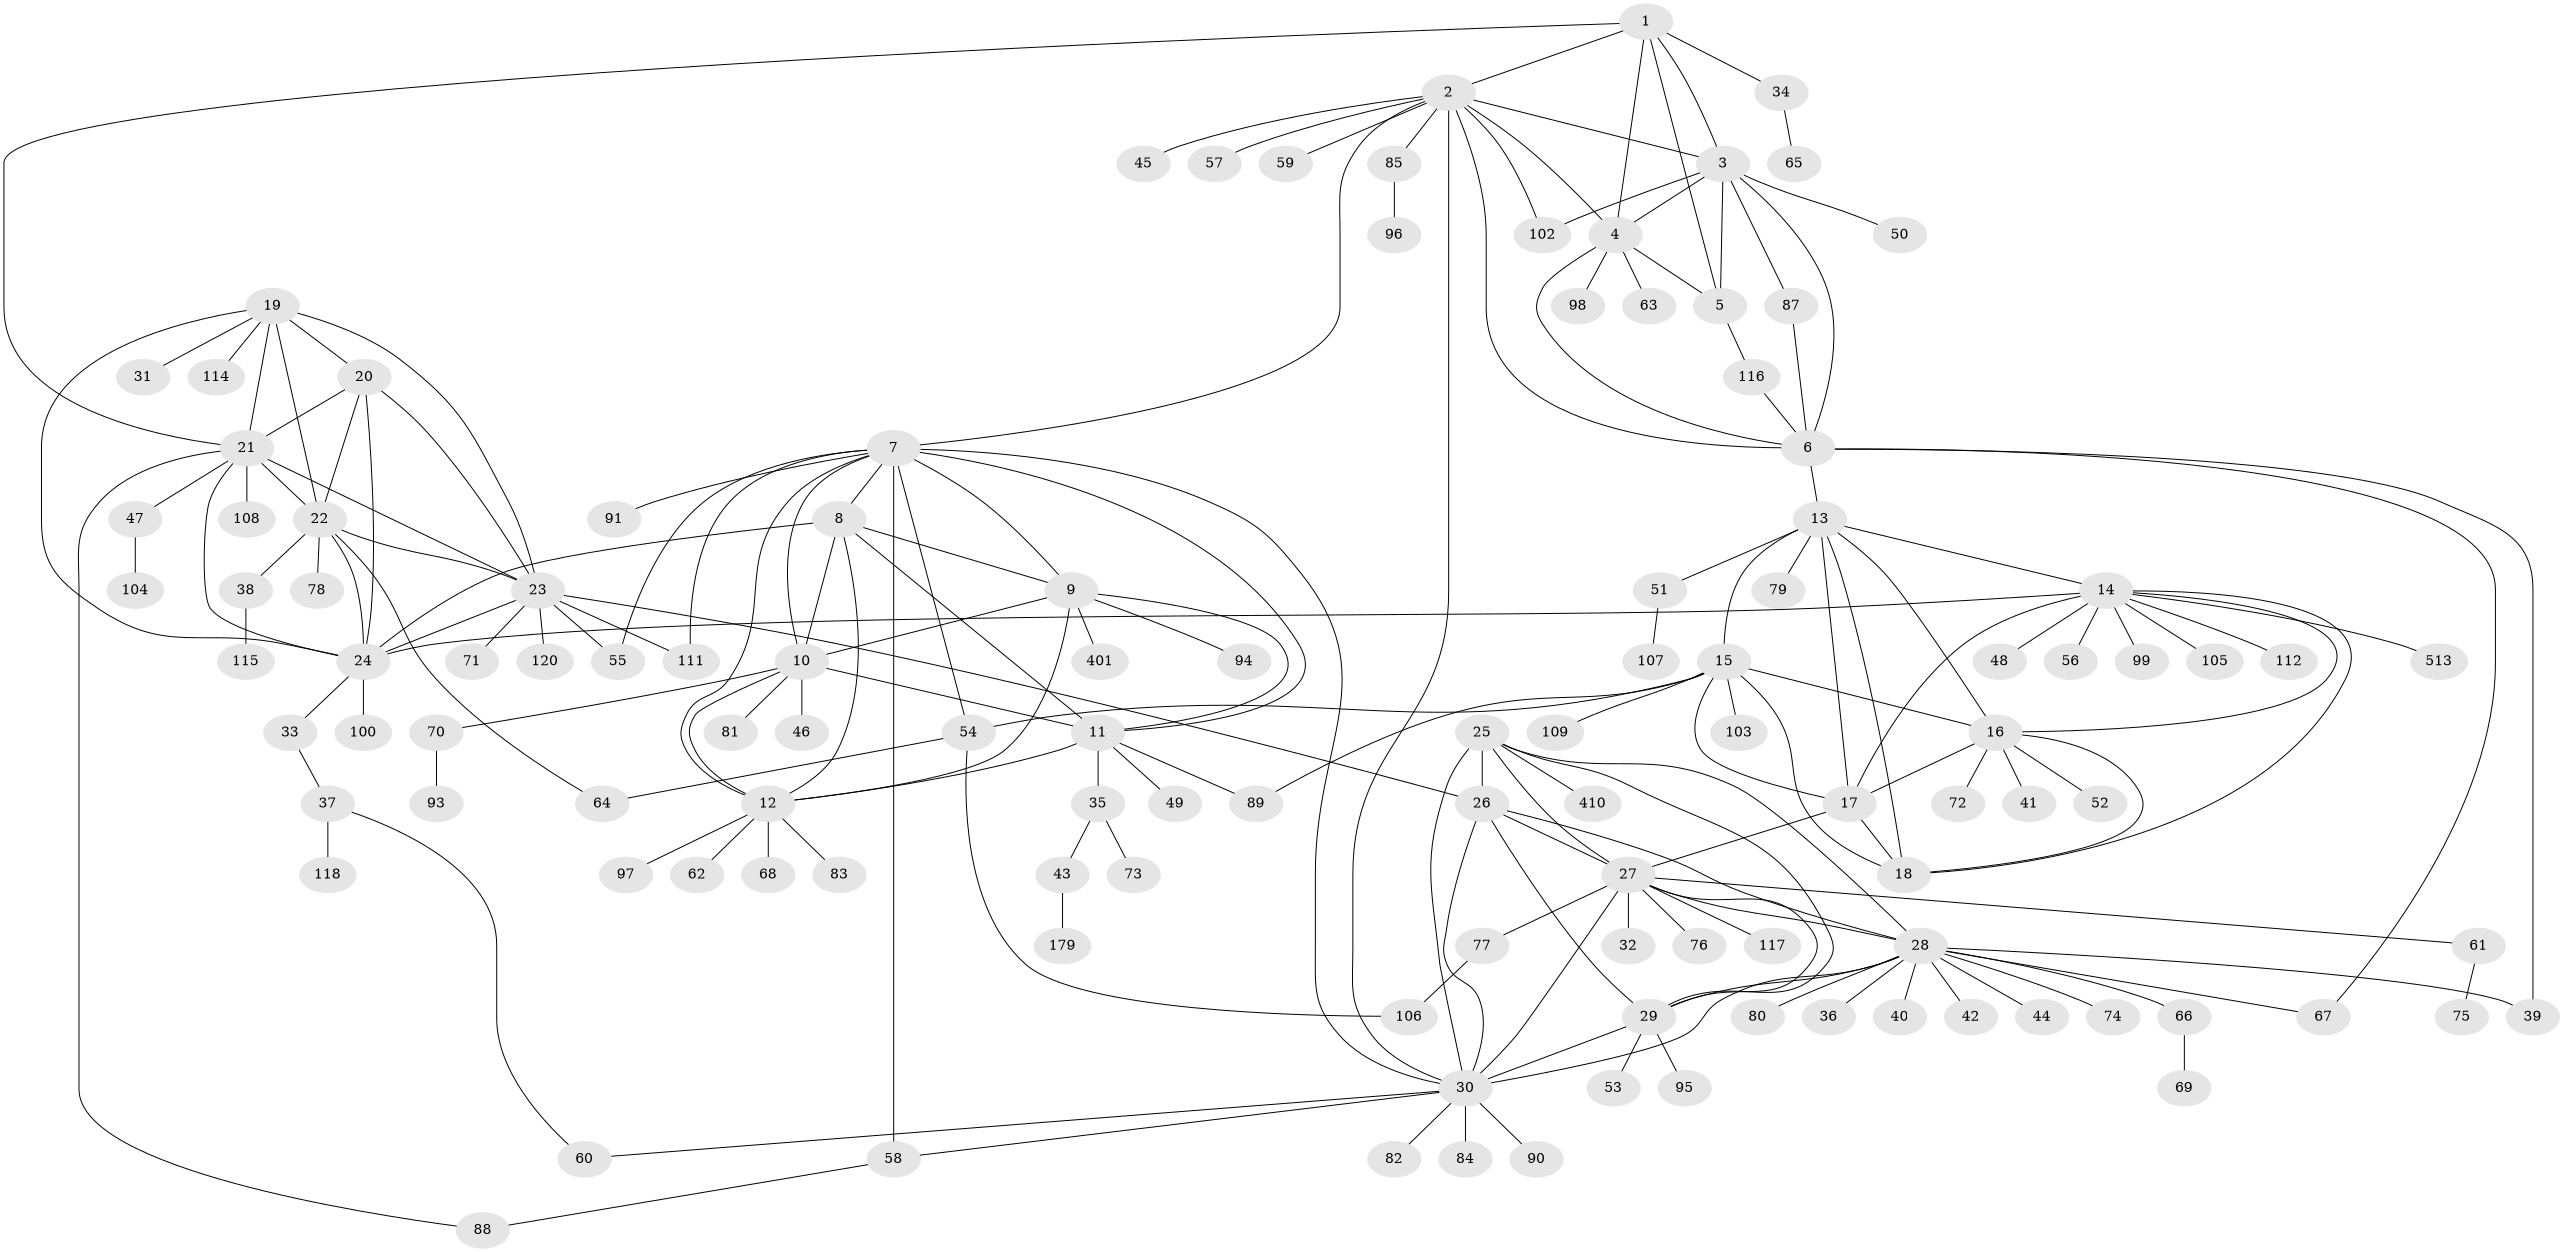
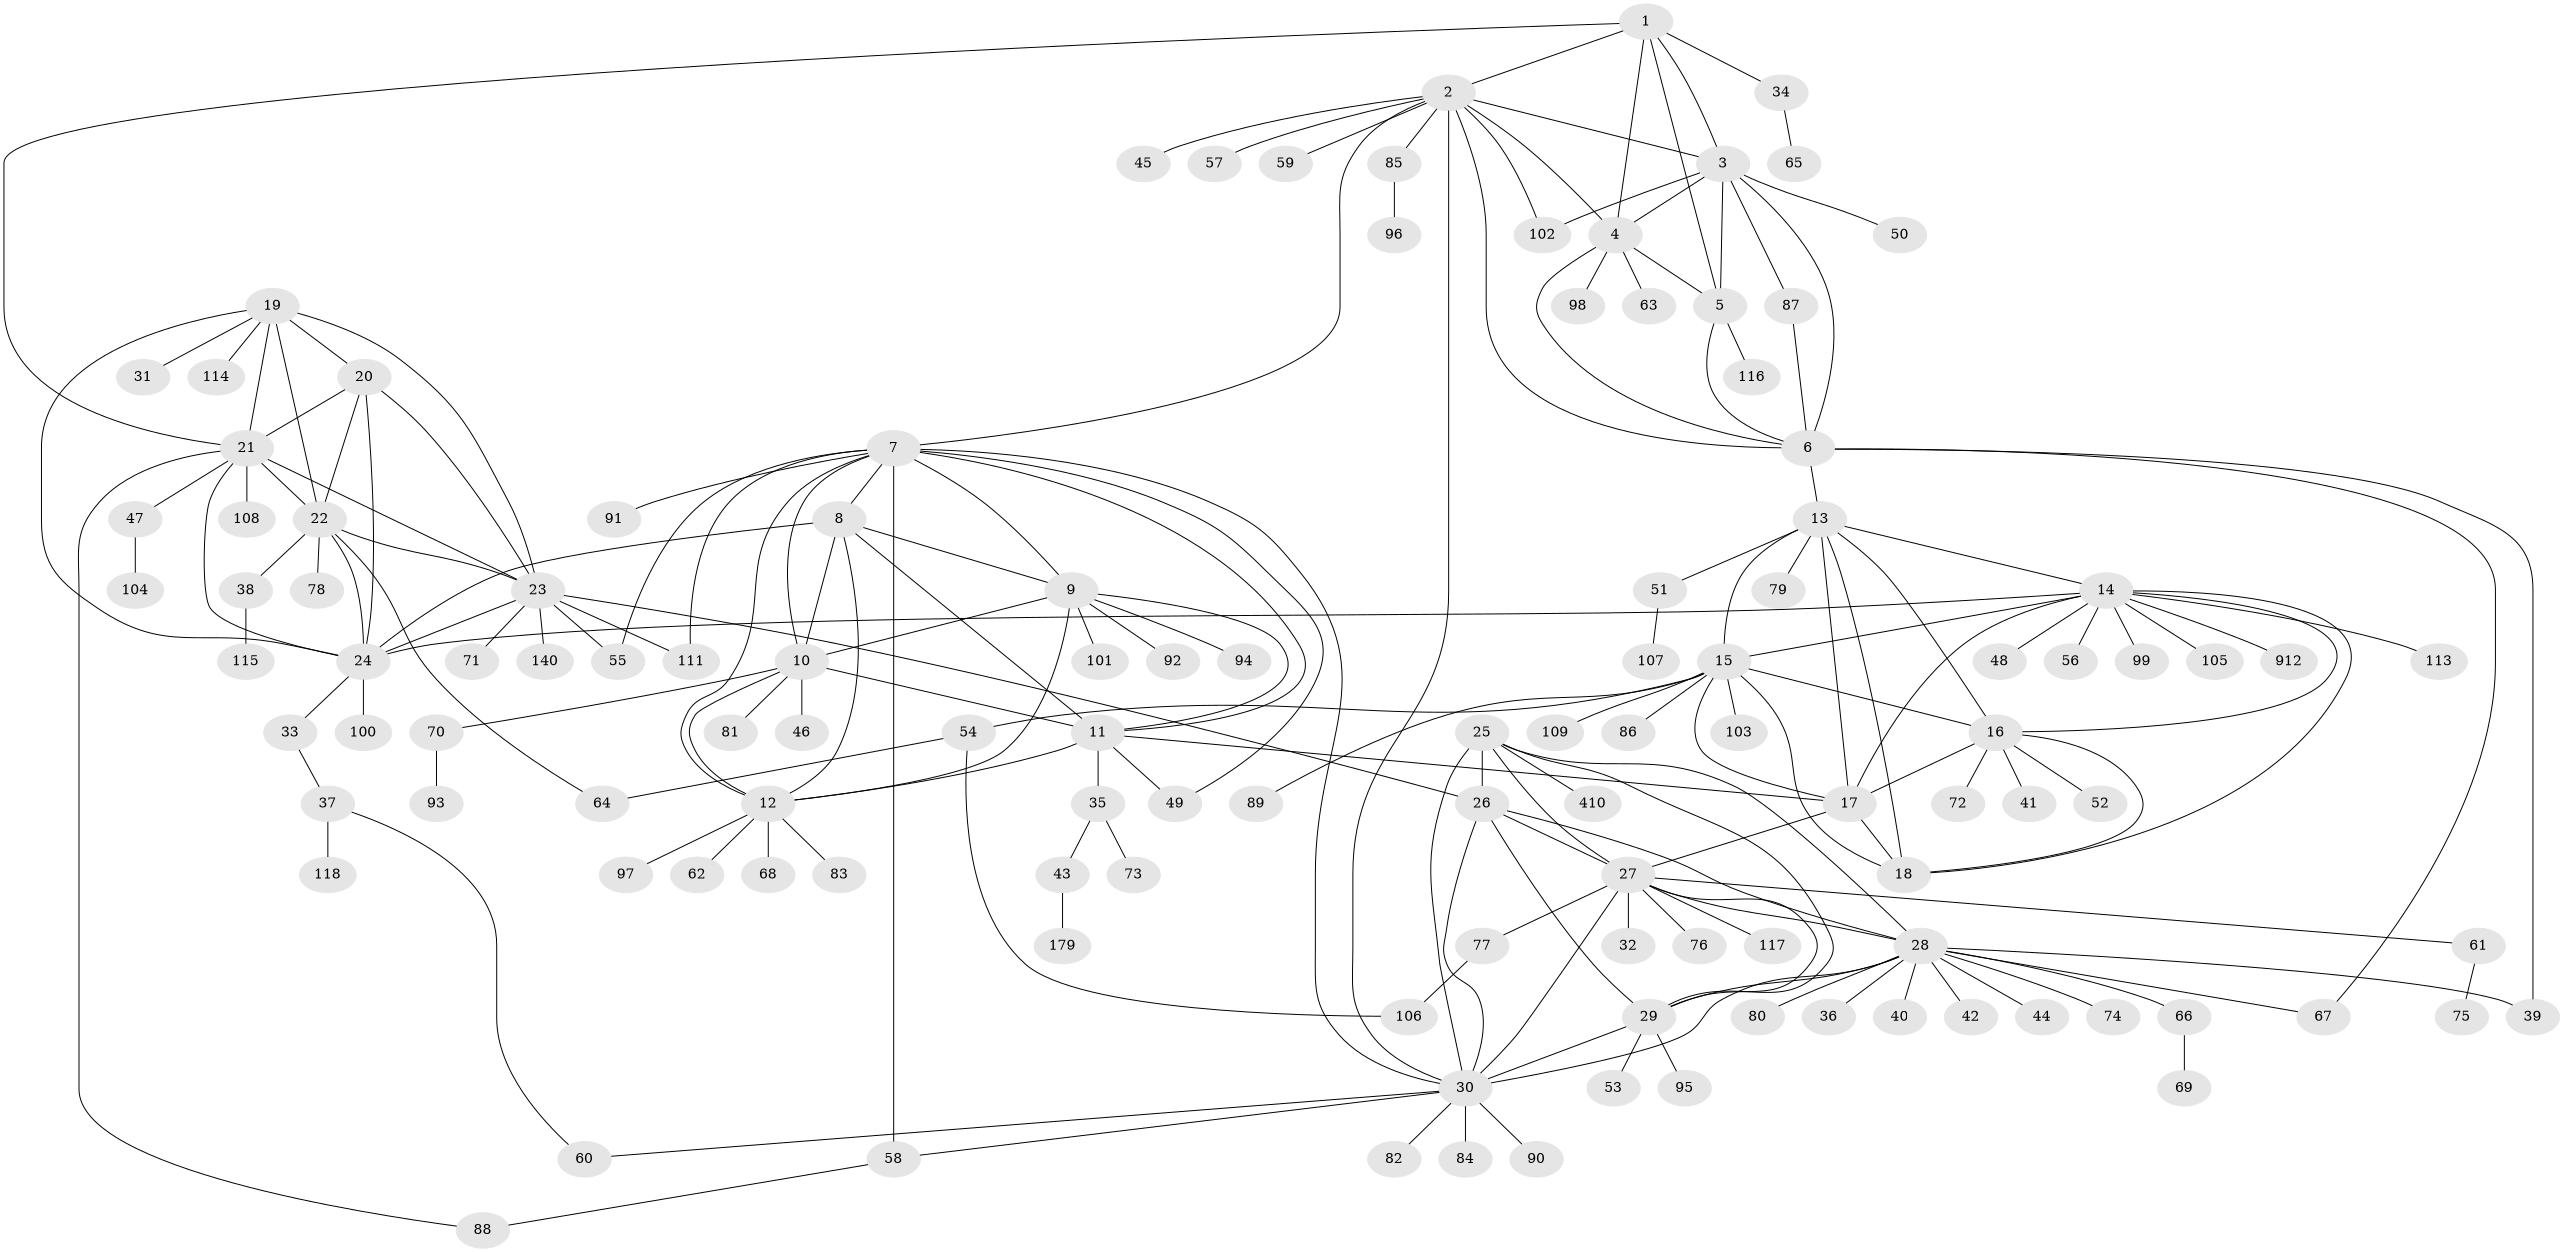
edge "116" -- "6": now "5" -- "6"
edge "7" -- "54": now "7" -- "49"
edge "14" -- "15": added
node "120": label "120" -> "140"
node "401": label "401" -> "101"
node "92": added
node "112": label "112" -> "912"
node "513": label "513" -> "113"
node "86": added
edge "11" -- "89": now "11" -- "17"
